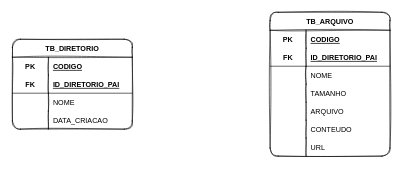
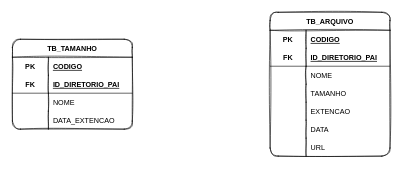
node "TB_DIRETORIO": label "TB_DIRETORIO" -> "TB_TAMANHO"
node "ARQUIVO": label "ARQUIVO" -> "EXTENCAO"
node "DATA_CRIACAO": label "DATA_CRIACAO" -> "DATA_EXTENCAO"
node "CONTEUDO": label "CONTEUDO" -> "DATA"
